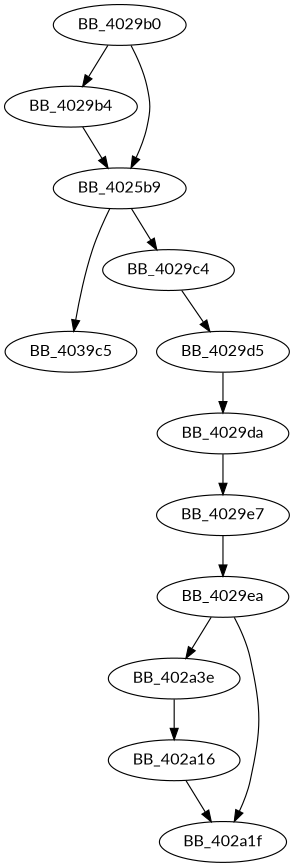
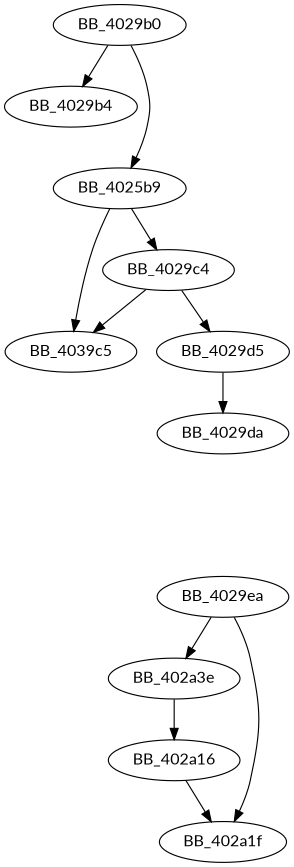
edge "BB_4029b4" -> "BB_4025b9": removed
edge "BB_4029c4" -> "BB_4039c5": added
node "BB_4029e7": removed
